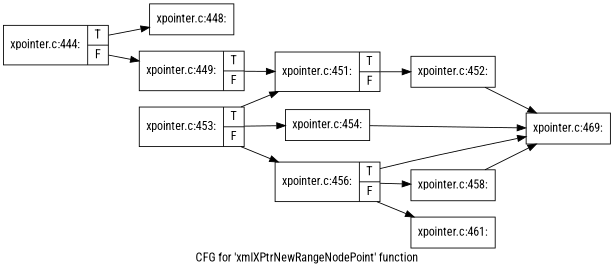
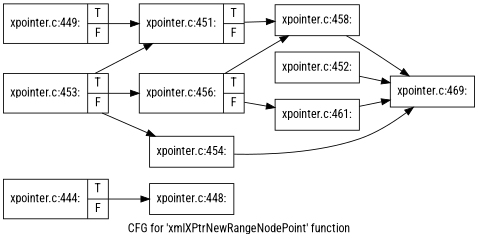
edge "xpointer.c:444:" -> "xpointer.c:449:": removed
edge "xpointer.c:451:" -> "xpointer.c:452:": now "xpointer.c:451:" -> "xpointer.c:458:"
edge "xpointer.c:456:" -> "xpointer.c:469:": now "xpointer.c:461:" -> "xpointer.c:469:"
